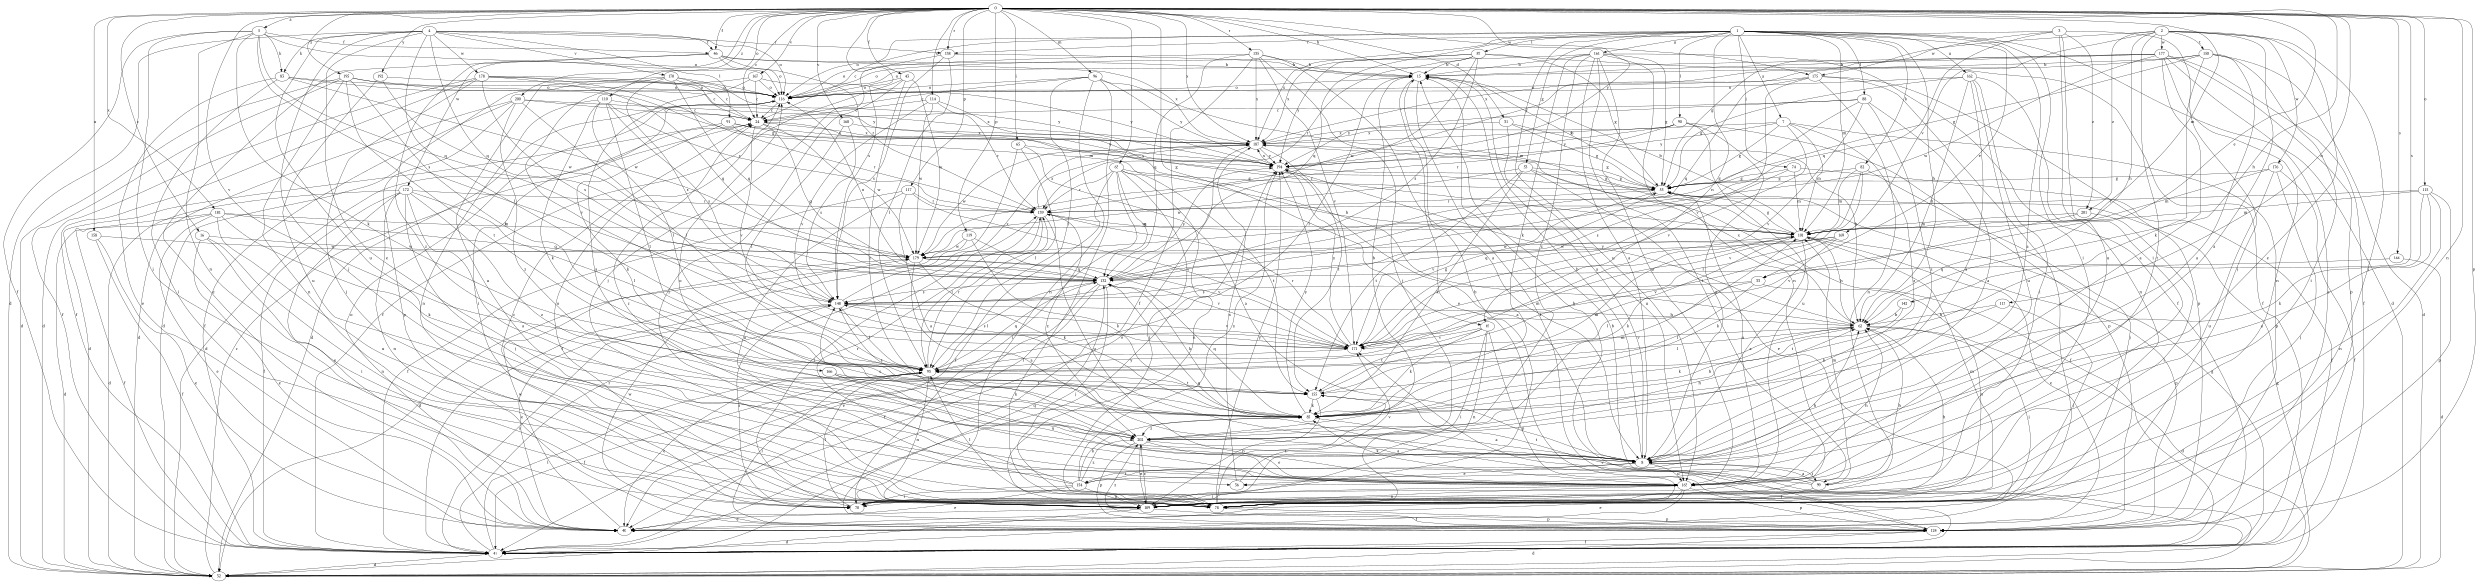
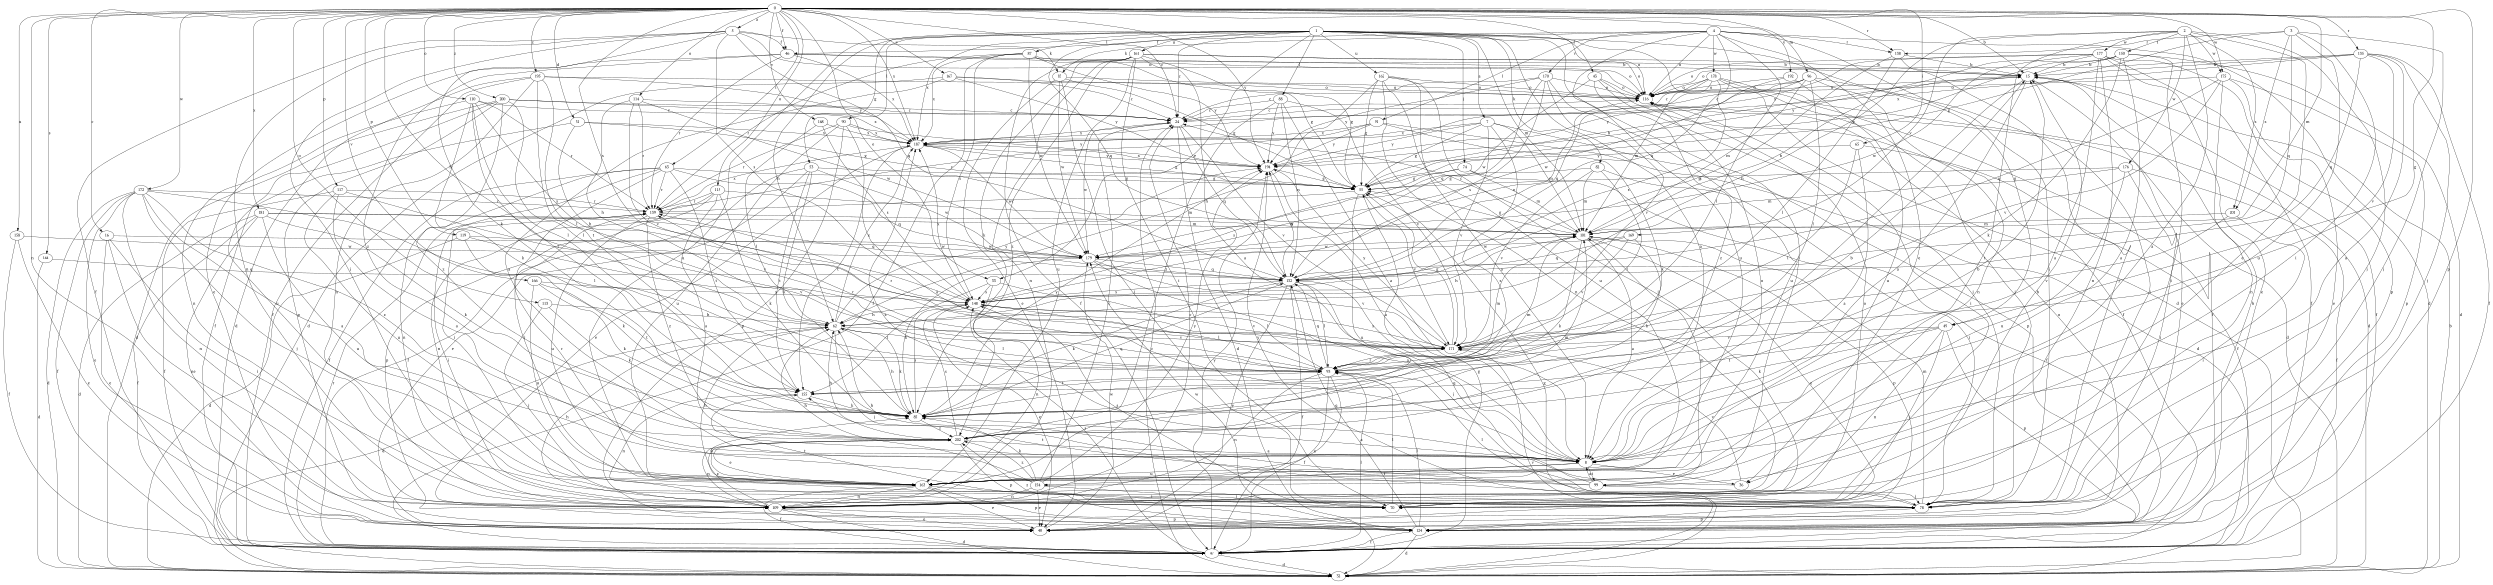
edge "195" -> "194": now "195" -> "187"
edge "139" -> "93": removed, label "l"
edge "166" -> "148": added, label "s"
node "142": removed
